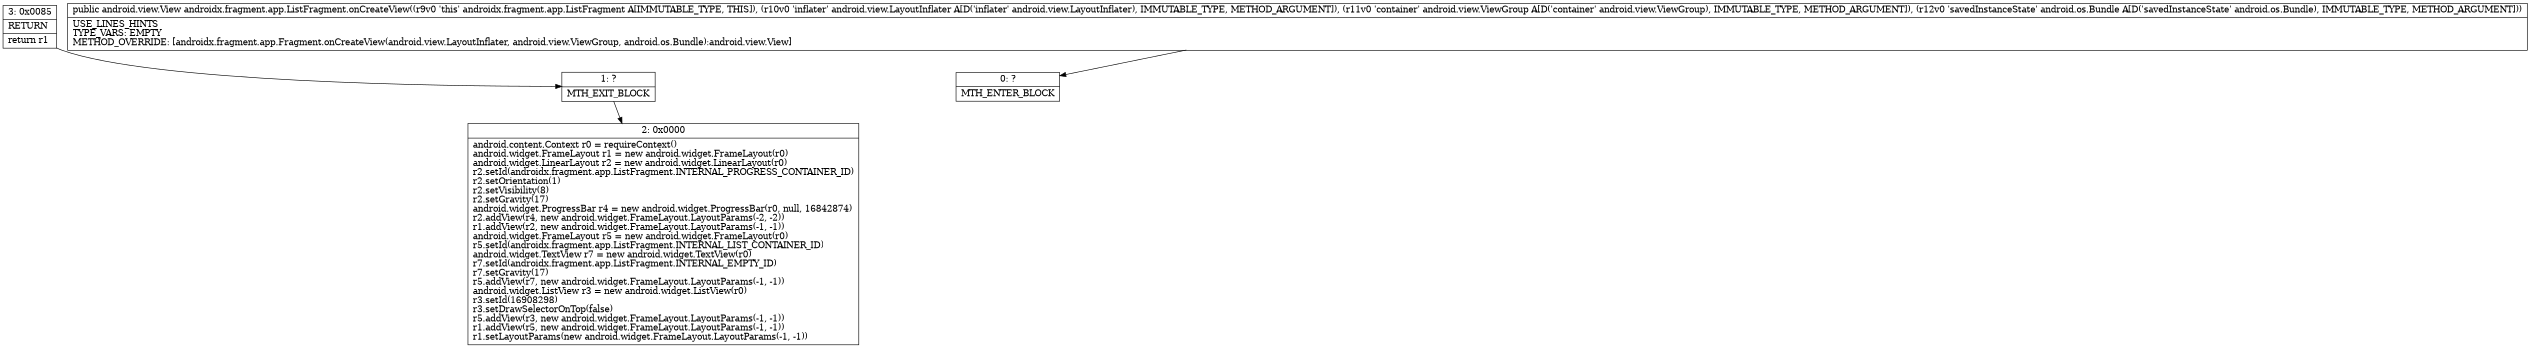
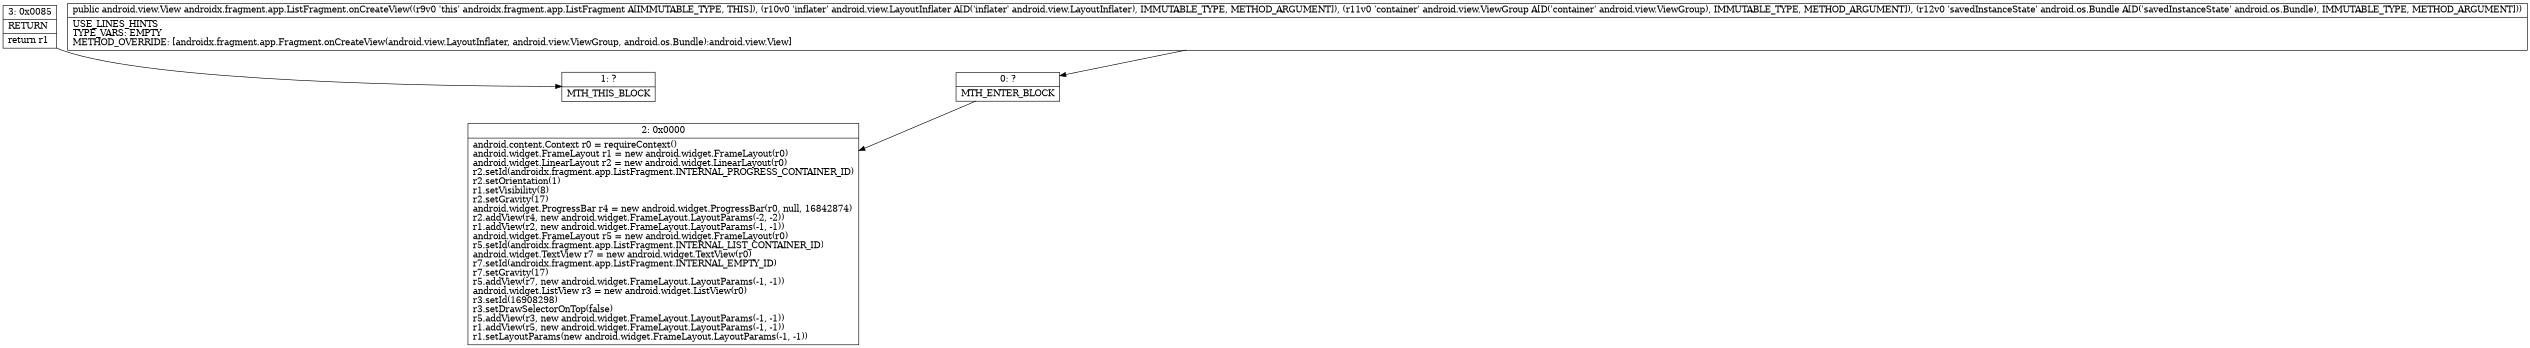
node "1: ?": text "MTH_EXIT_BLOCK" -> "MTH_THIS_BLOCK"
edge "1: ?" -> "2: 0x0000": now "0: ?" -> "2: 0x0000"
node "2: 0x0000": text "r2.setVisibility(8)" -> "r1.setVisibility(8)"
